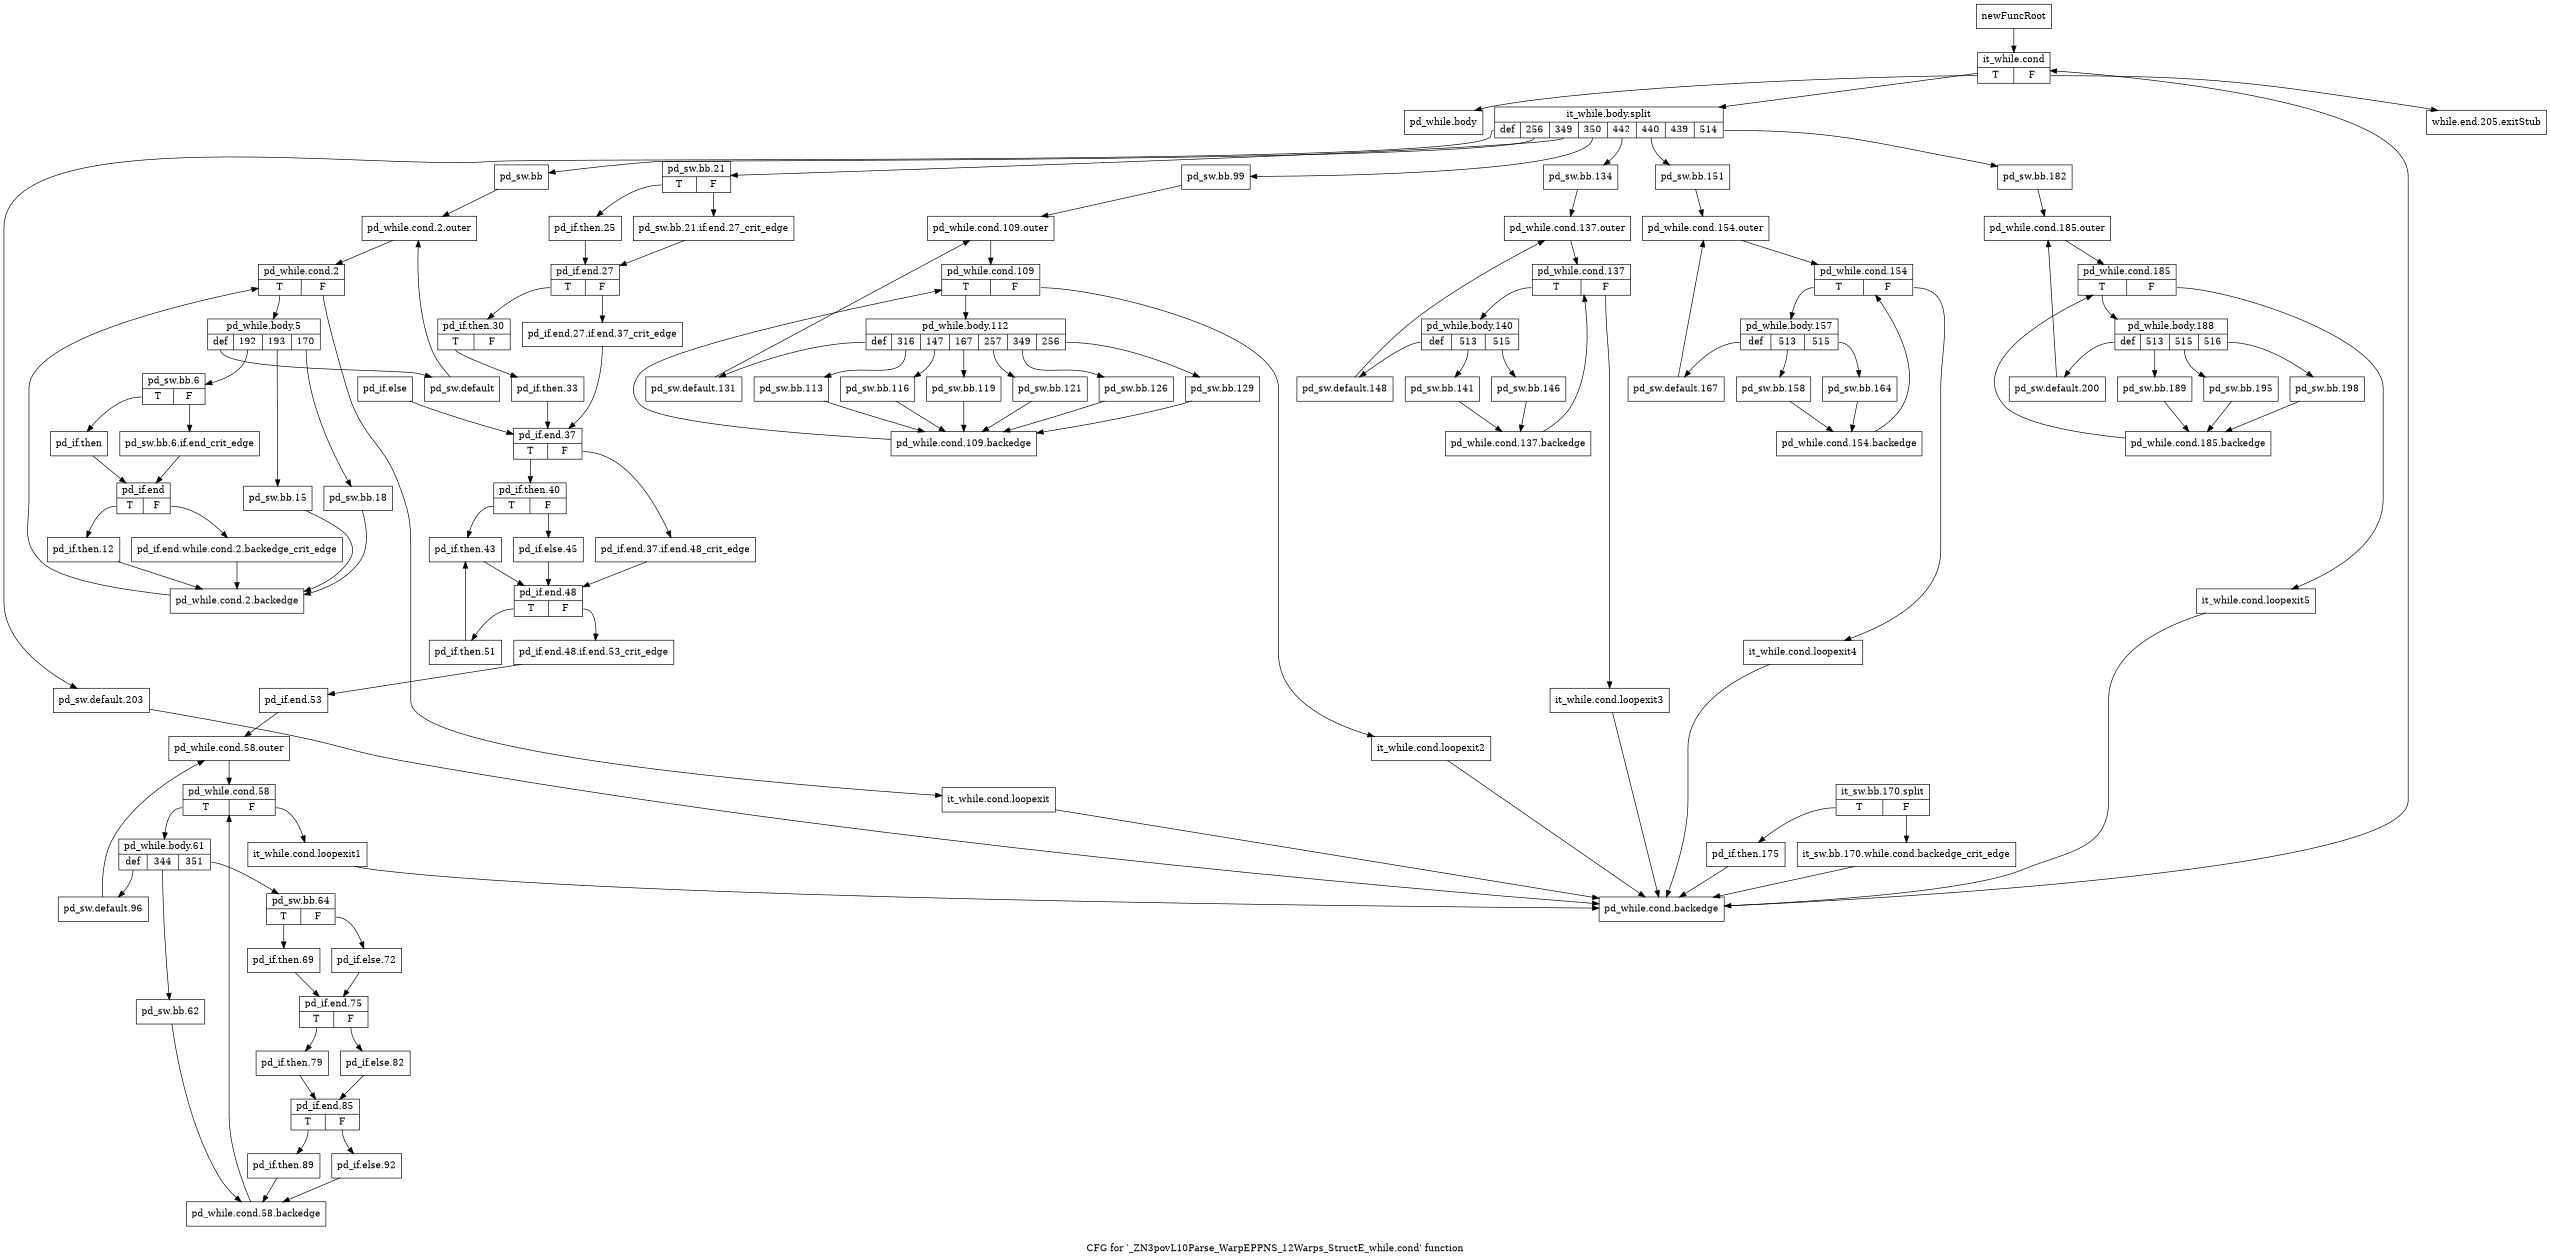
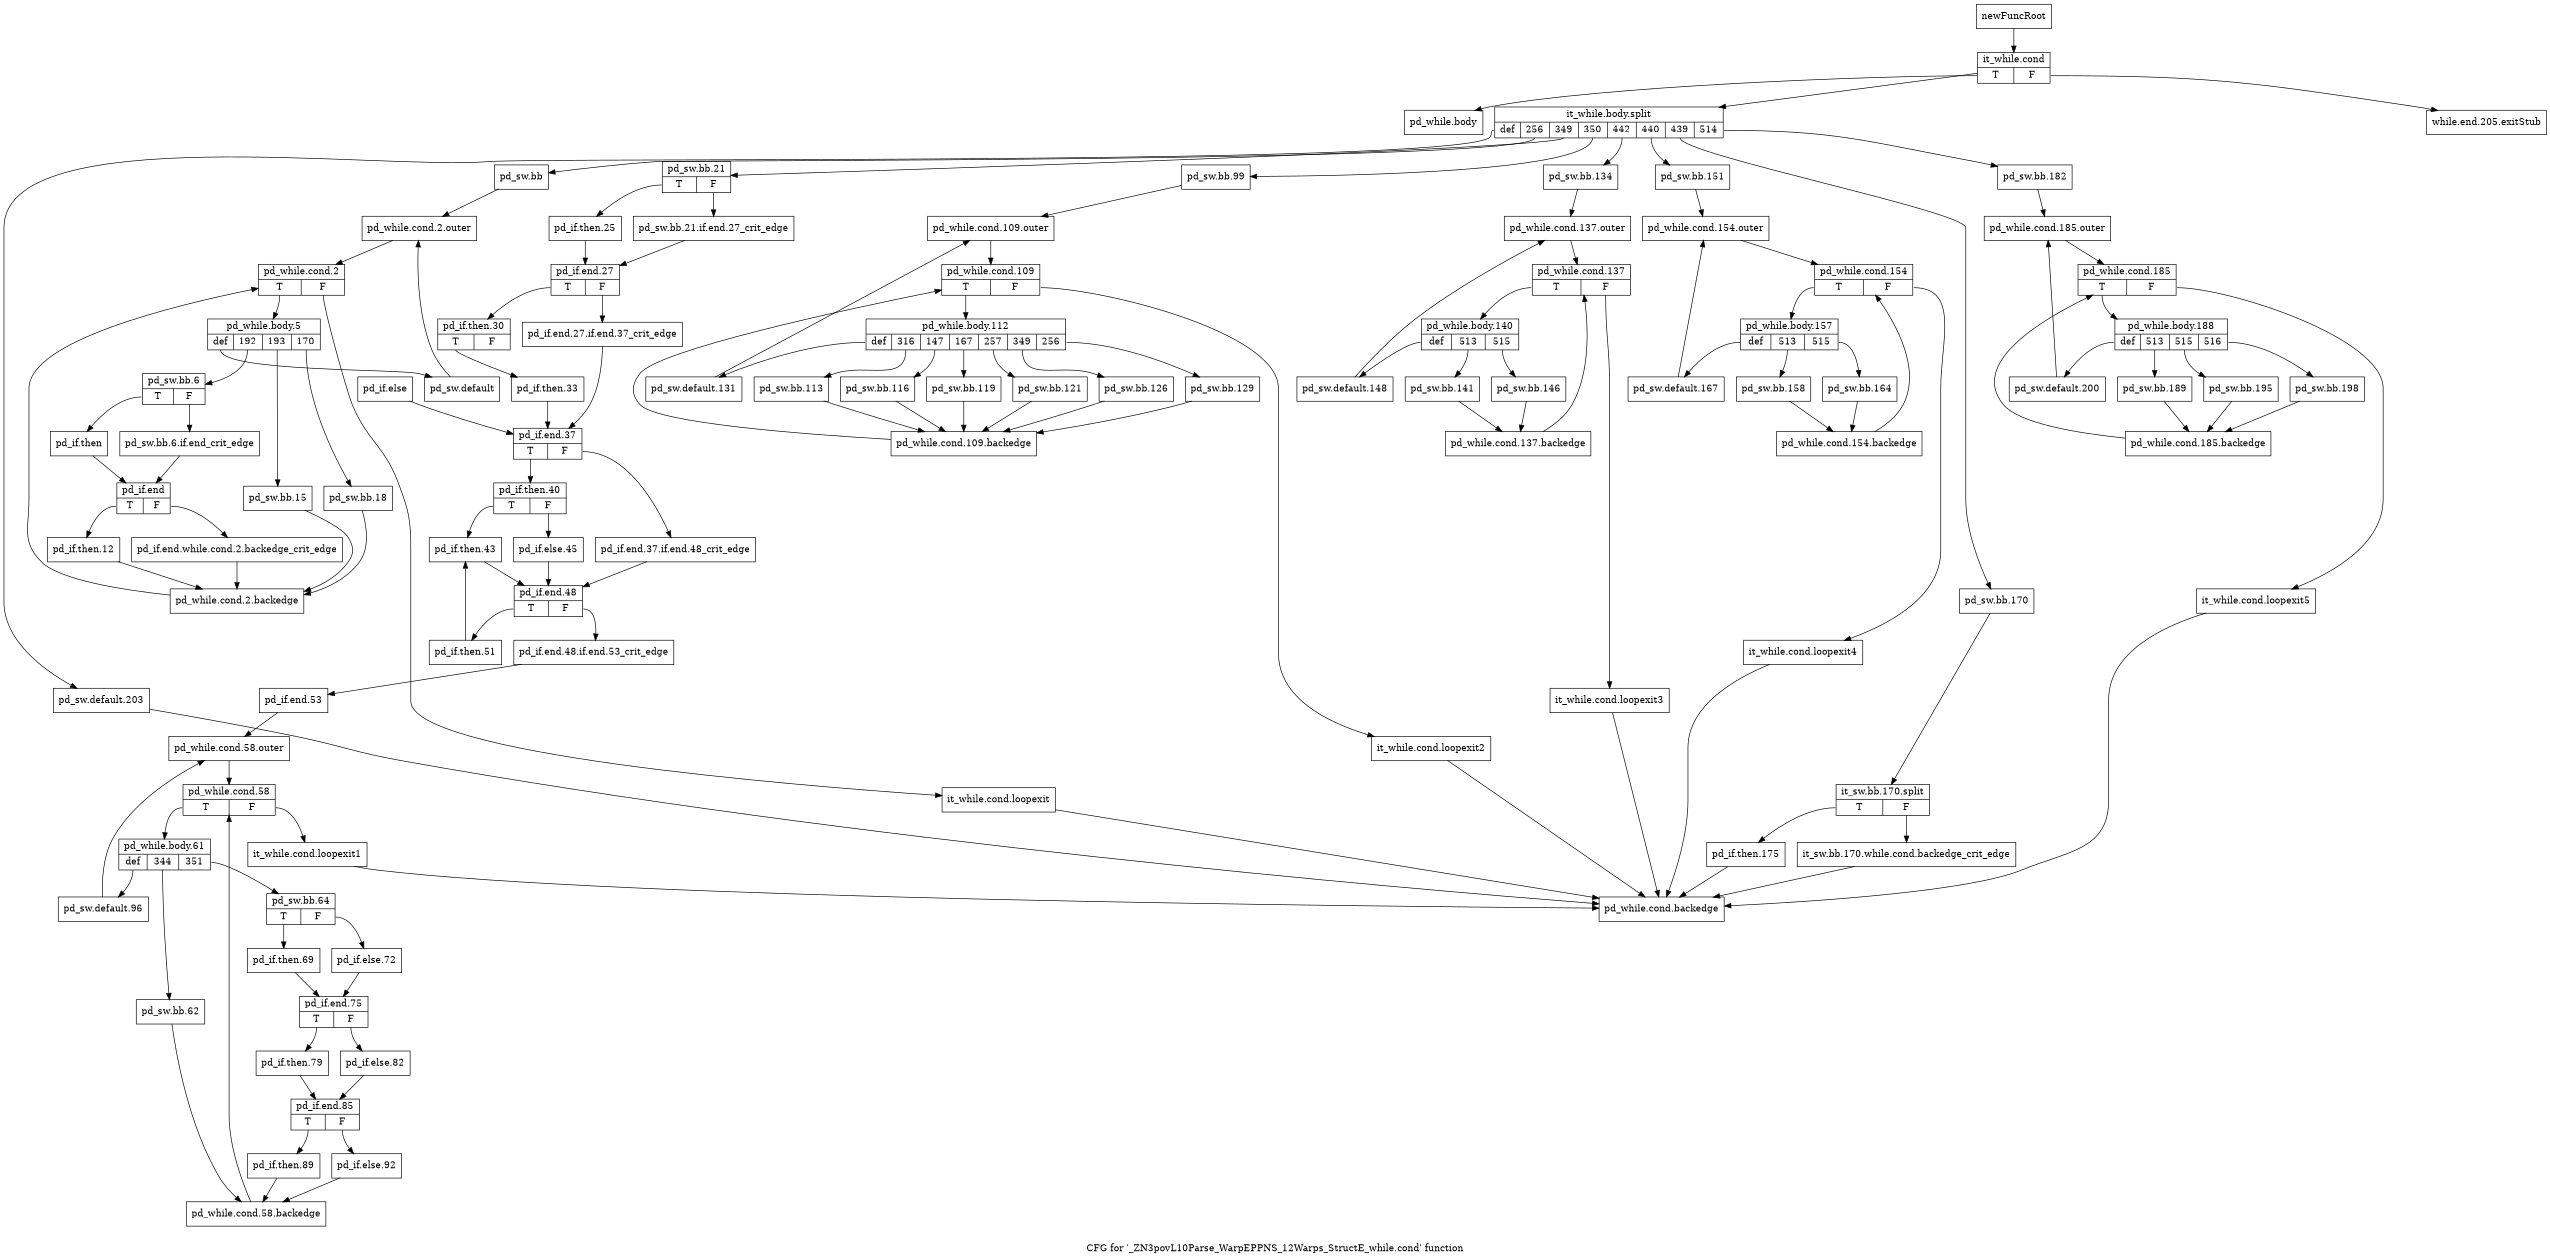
node "pd_sw.bb.170": added
edge "pd_while.cond.backedge" -> "it_while.cond": removed
